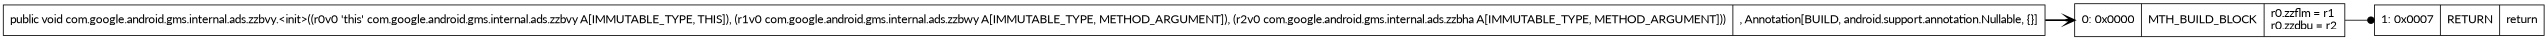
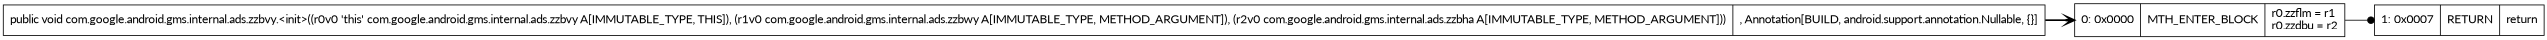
node "0: 0x0000": text "MTH_BUILD_BLOCK" -> "MTH_ENTER_BLOCK"
